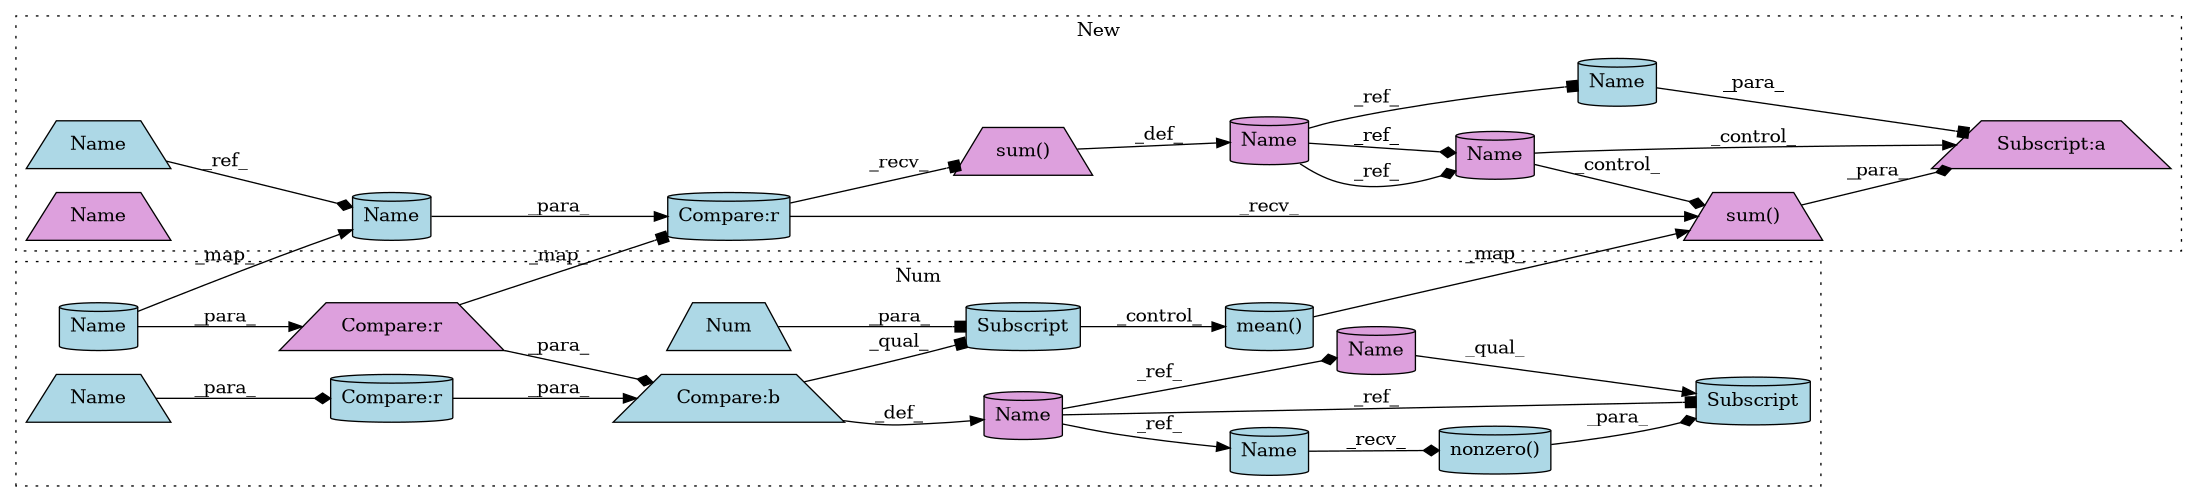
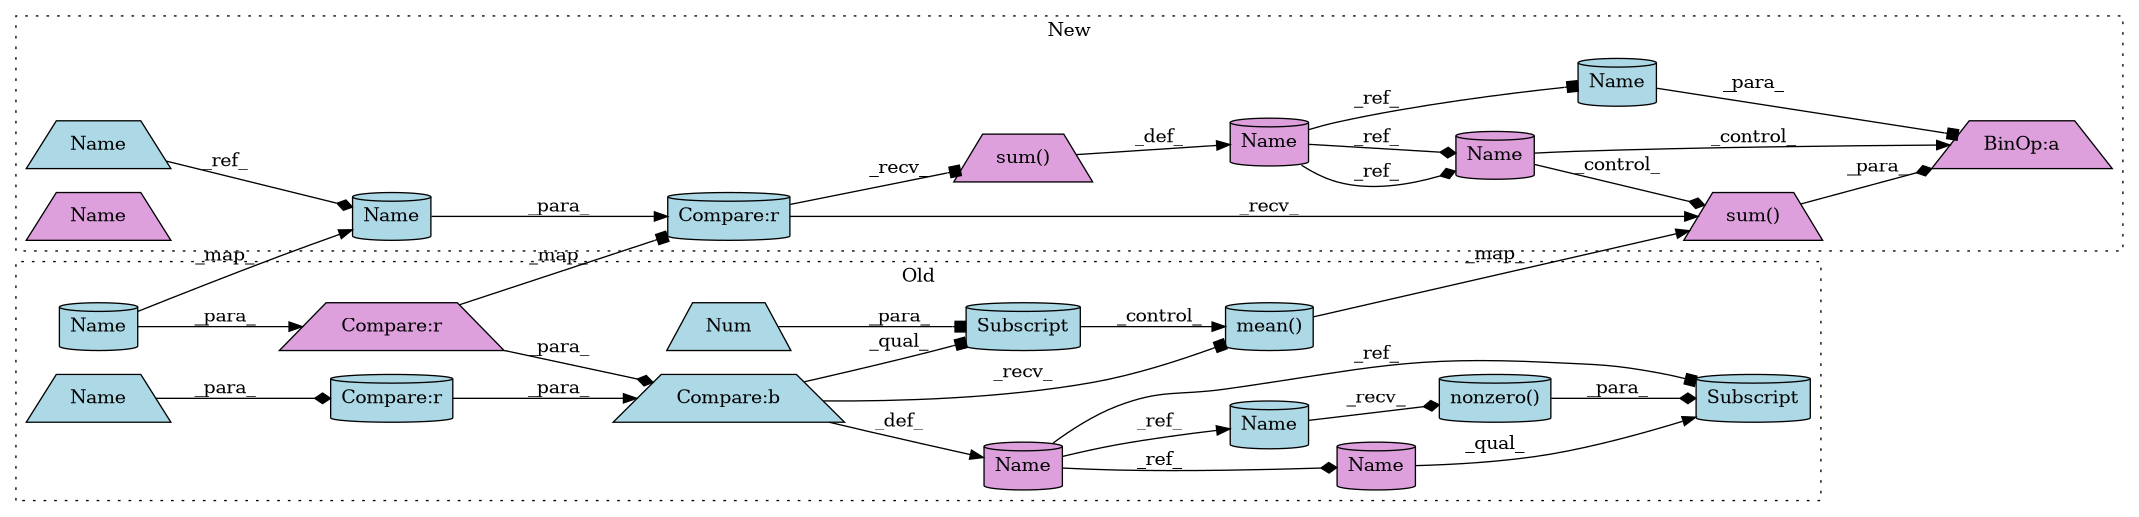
node "Subscript:a": label "Subscript:a" -> "BinOp:a"
cluster "Num": label "Num" -> "Old"
edge "Compare:b" -> "mean()": added, label "_recv_"
